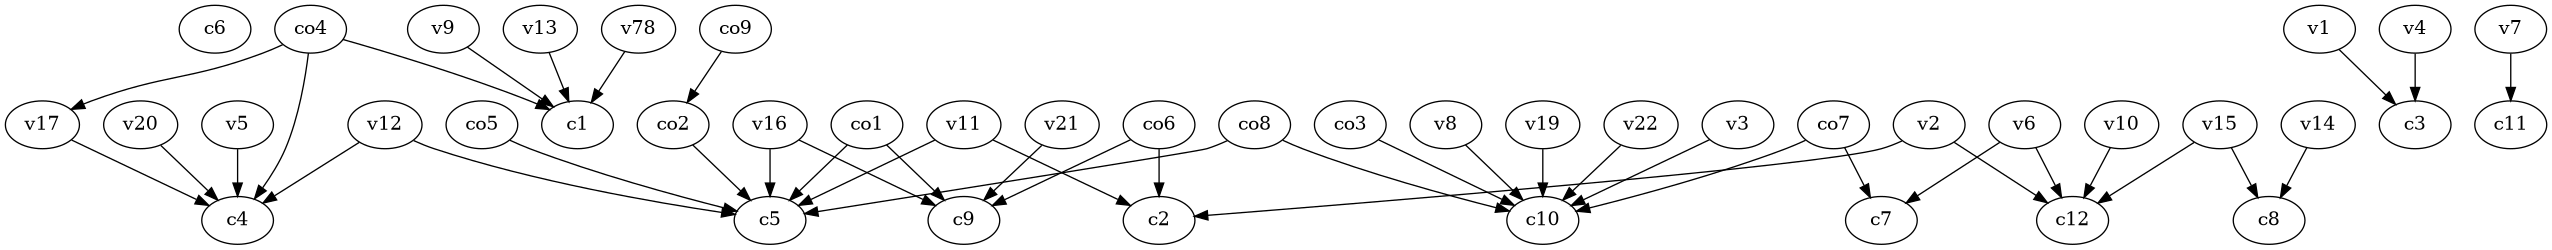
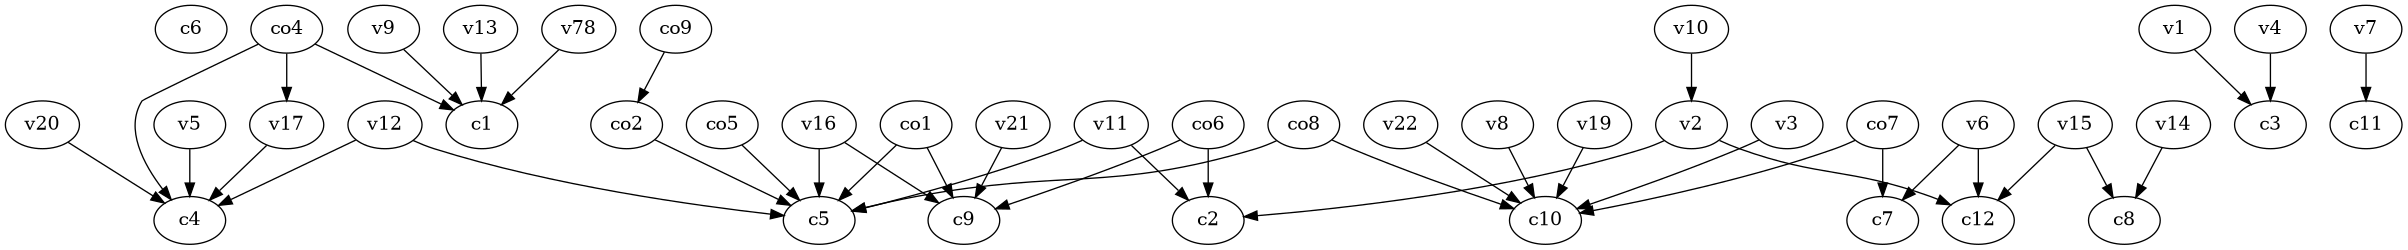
node "co3": removed
edge "v10" -> "c12": now "v10" -> "v2"
